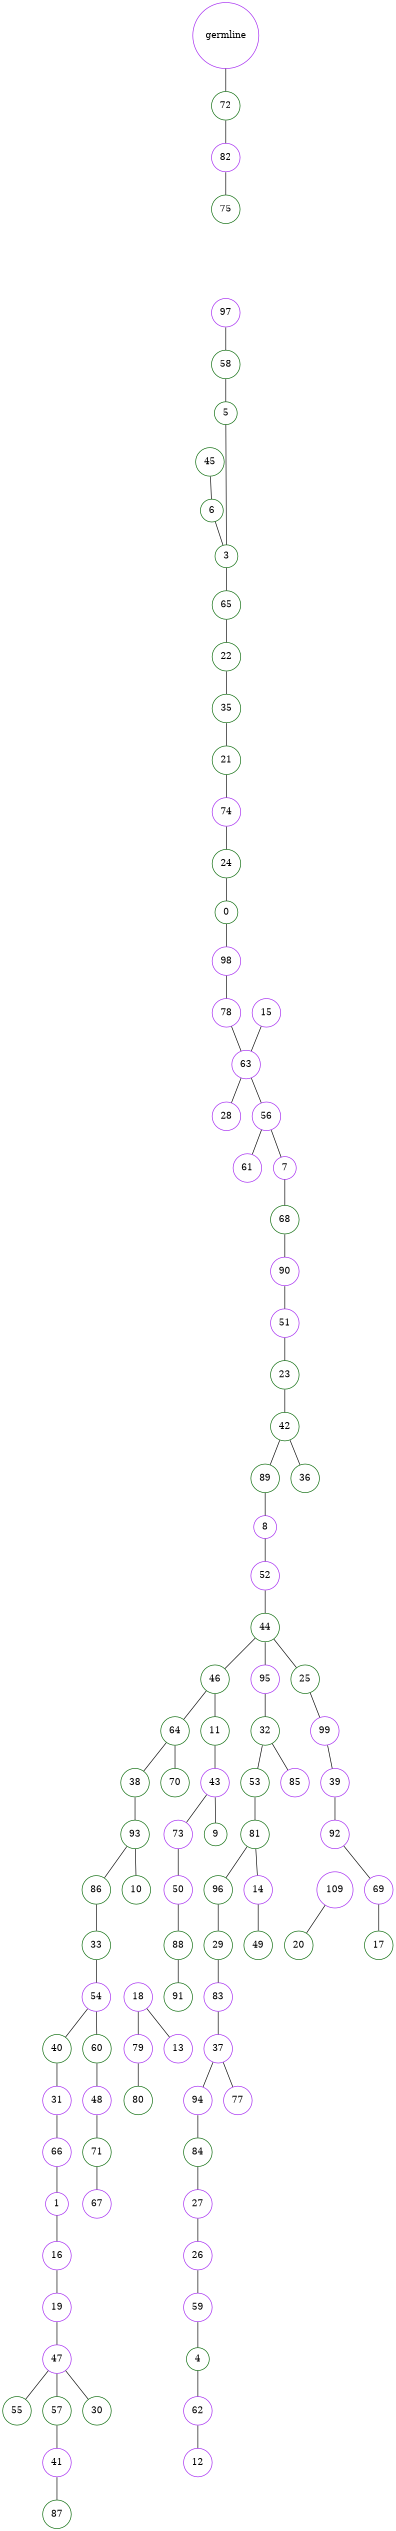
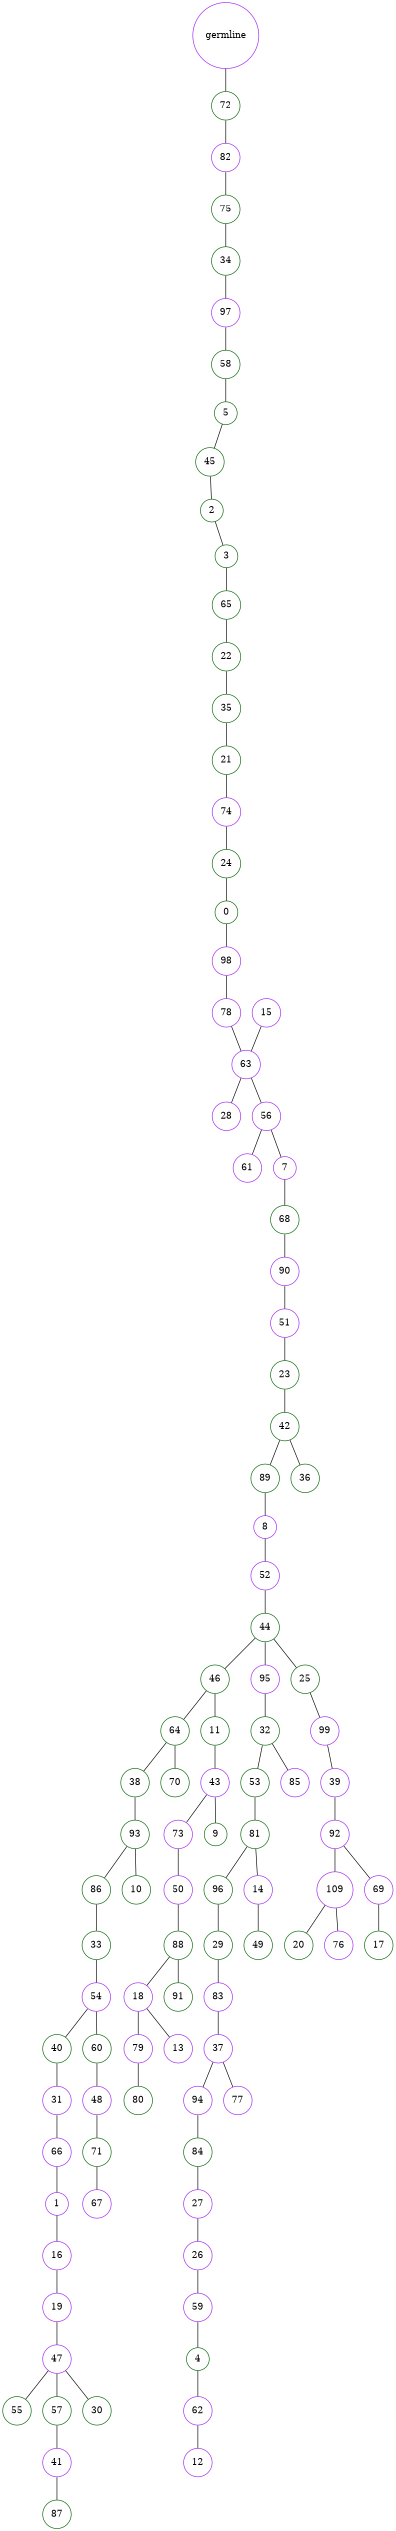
node "34": added
edge "5" -- "3": now "5" -- "45"
node "6": label "6" -> "2"
edge "92" -- "109": added
node "76": added
edge "88" -- "18": added
